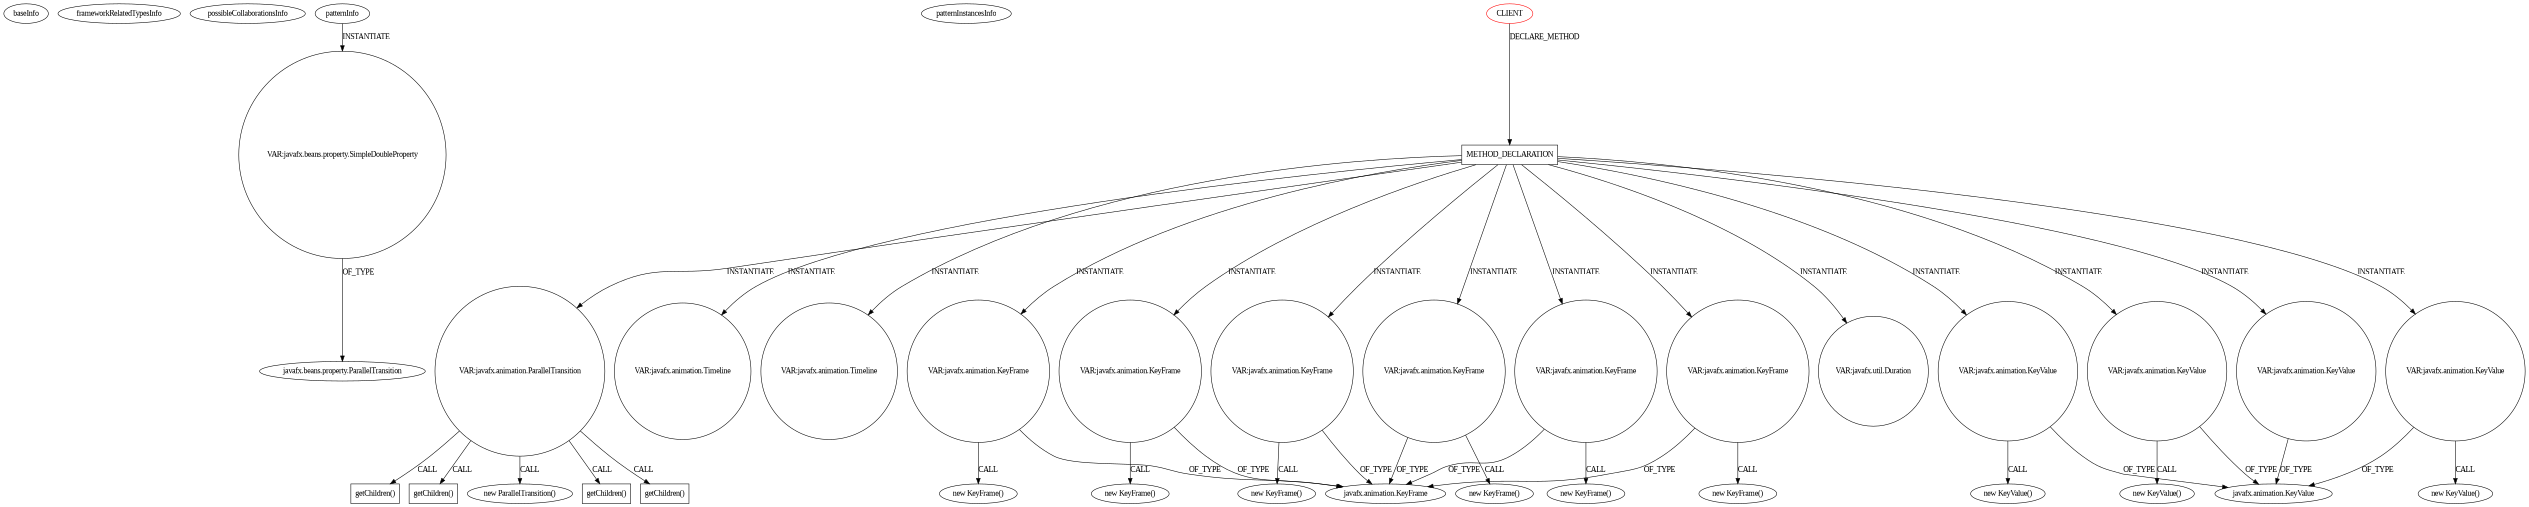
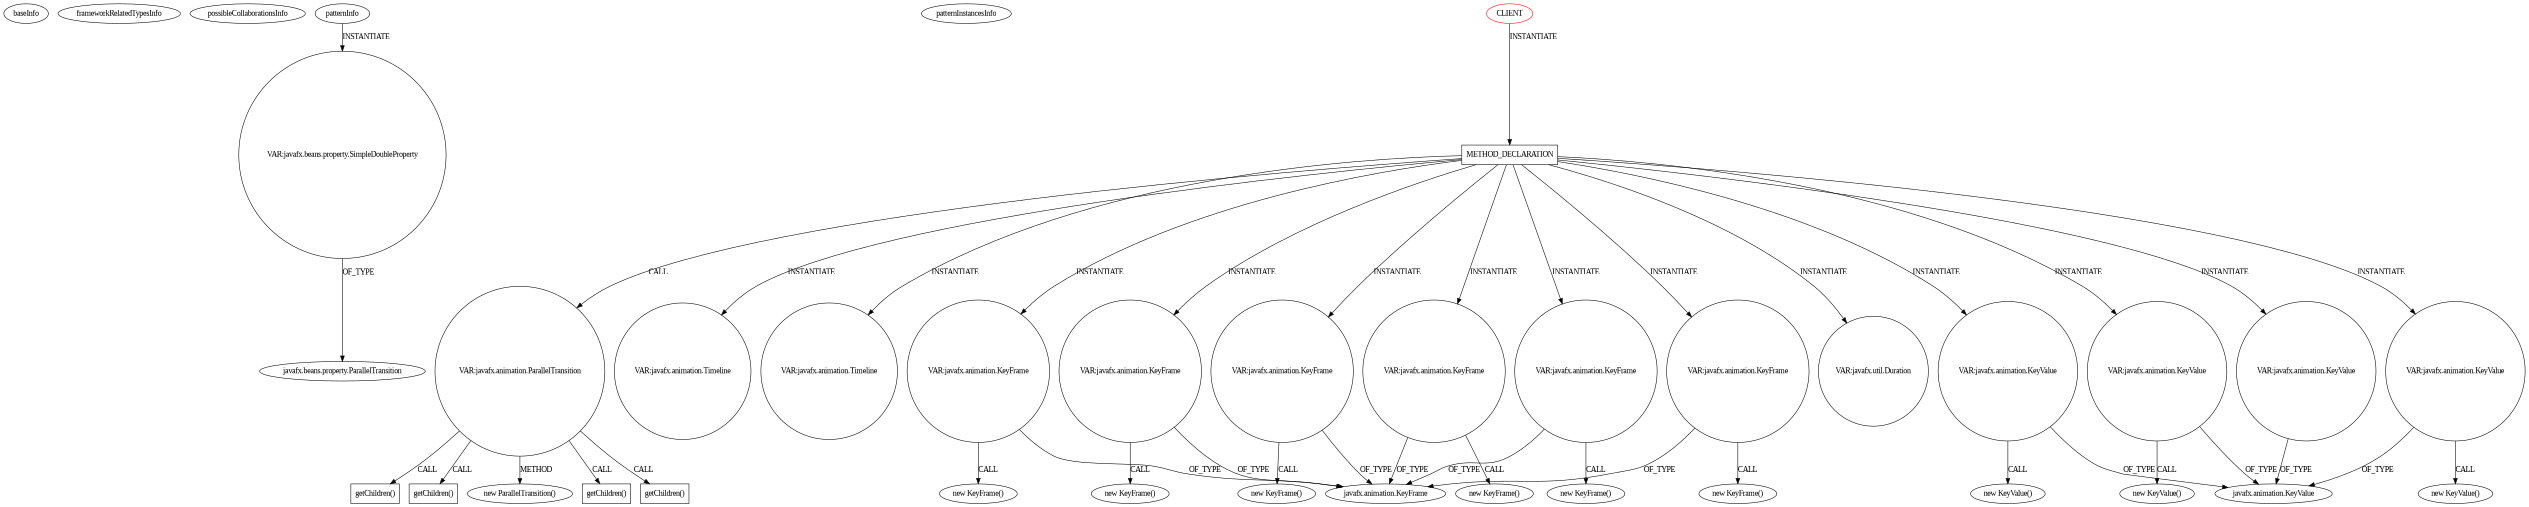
edge "CLIENT" -> "METHOD_DECLARATION": label "DECLARE_METHOD" -> "INSTANTIATE"
edge "METHOD_DECLARATION" -> "VAR:javafx.animation.ParallelTransition": label "INSTANTIATE" -> "CALL"
edge "VAR:javafx.animation.ParallelTransition" -> "new ParallelTransition()": label "CALL" -> "METHOD"
